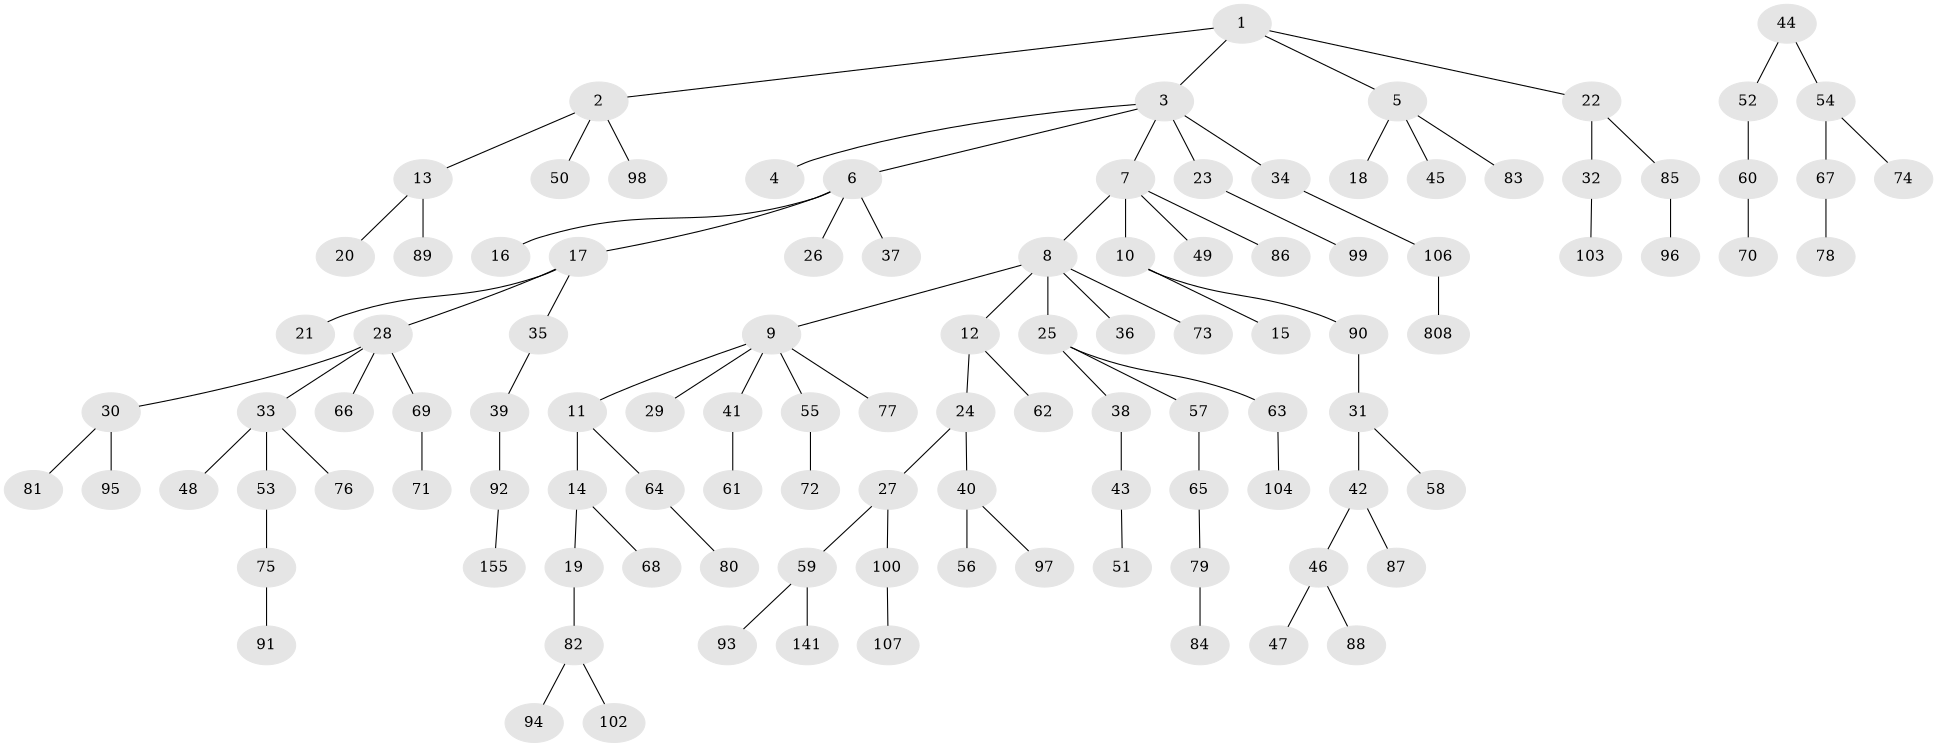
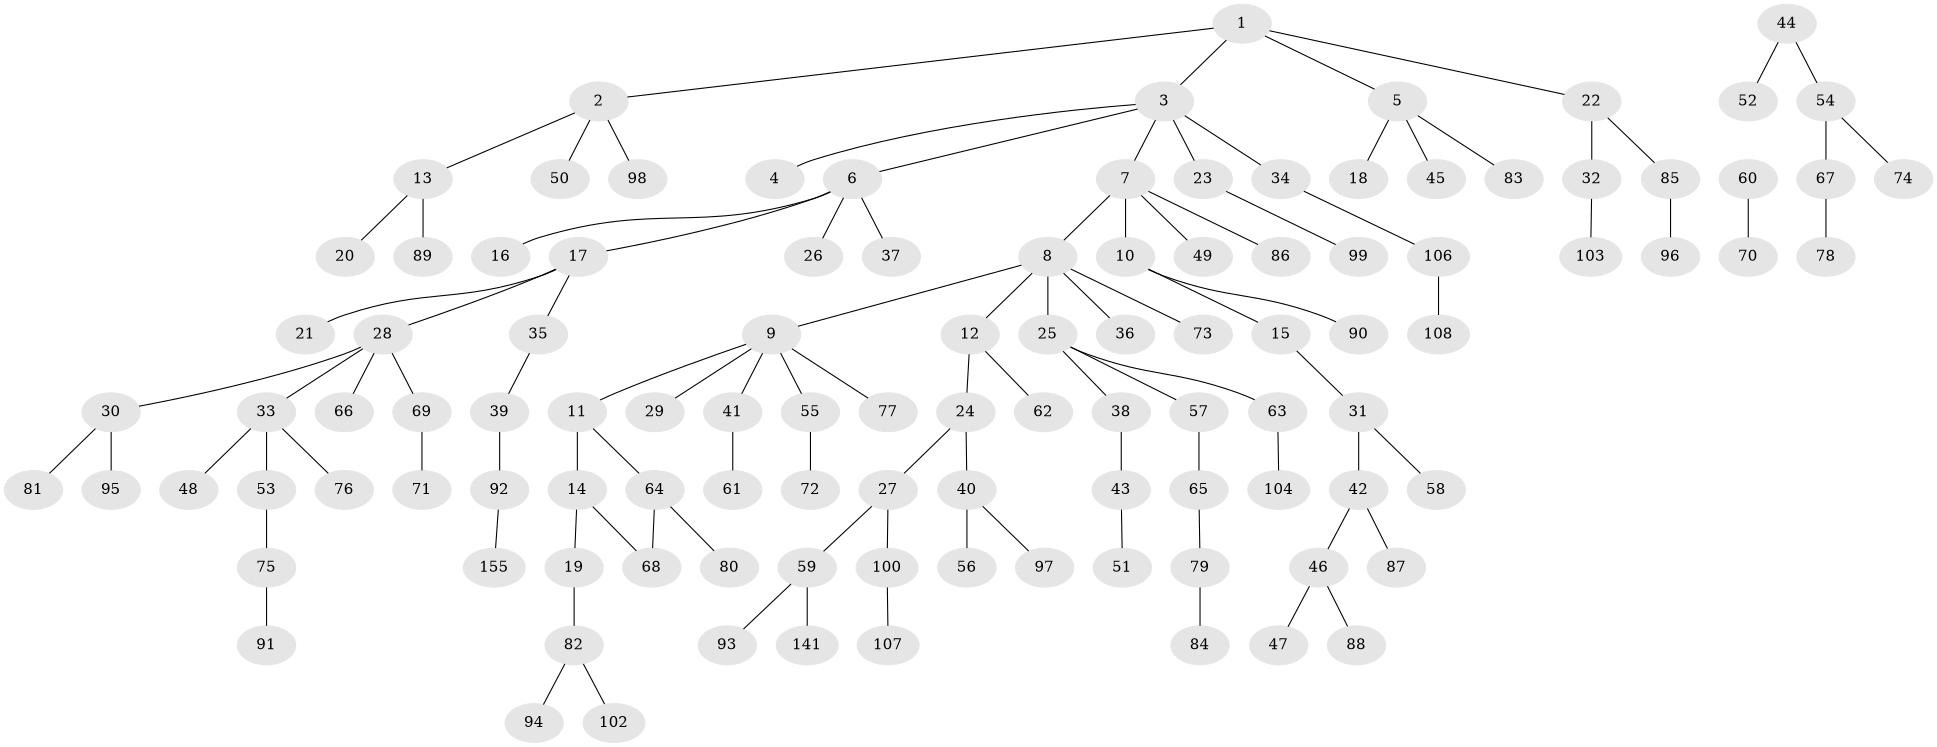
edge "52" -- "60": removed
node "808": label "808" -> "108"
edge "90" -- "31": now "15" -- "31"
edge "64" -- "68": added
